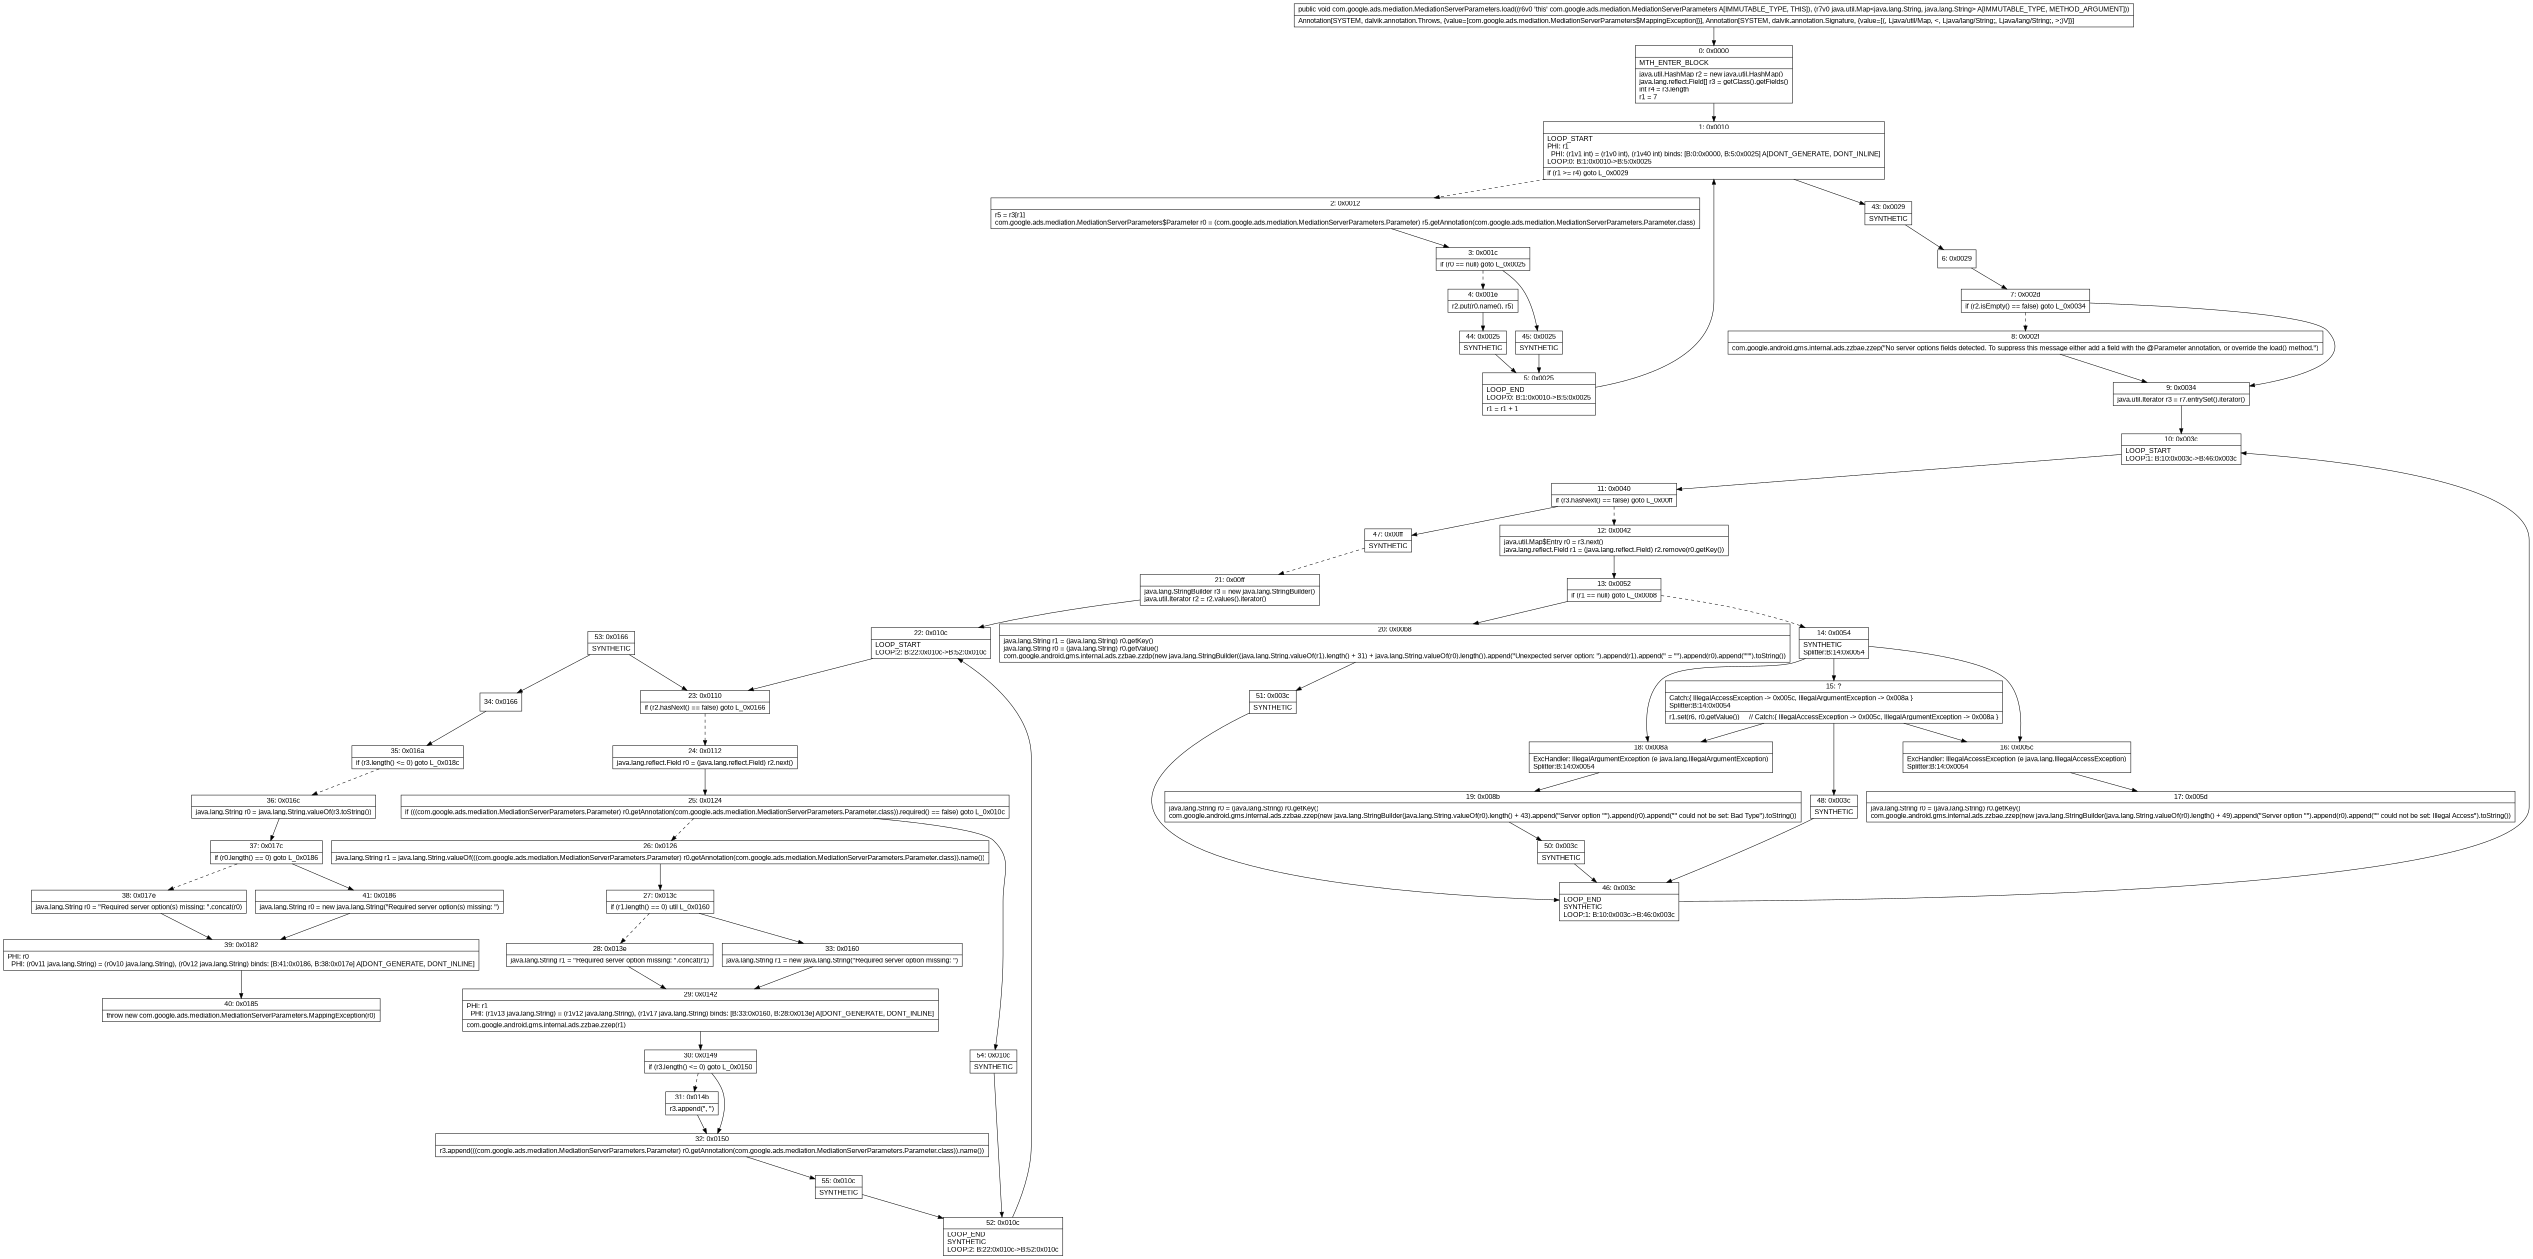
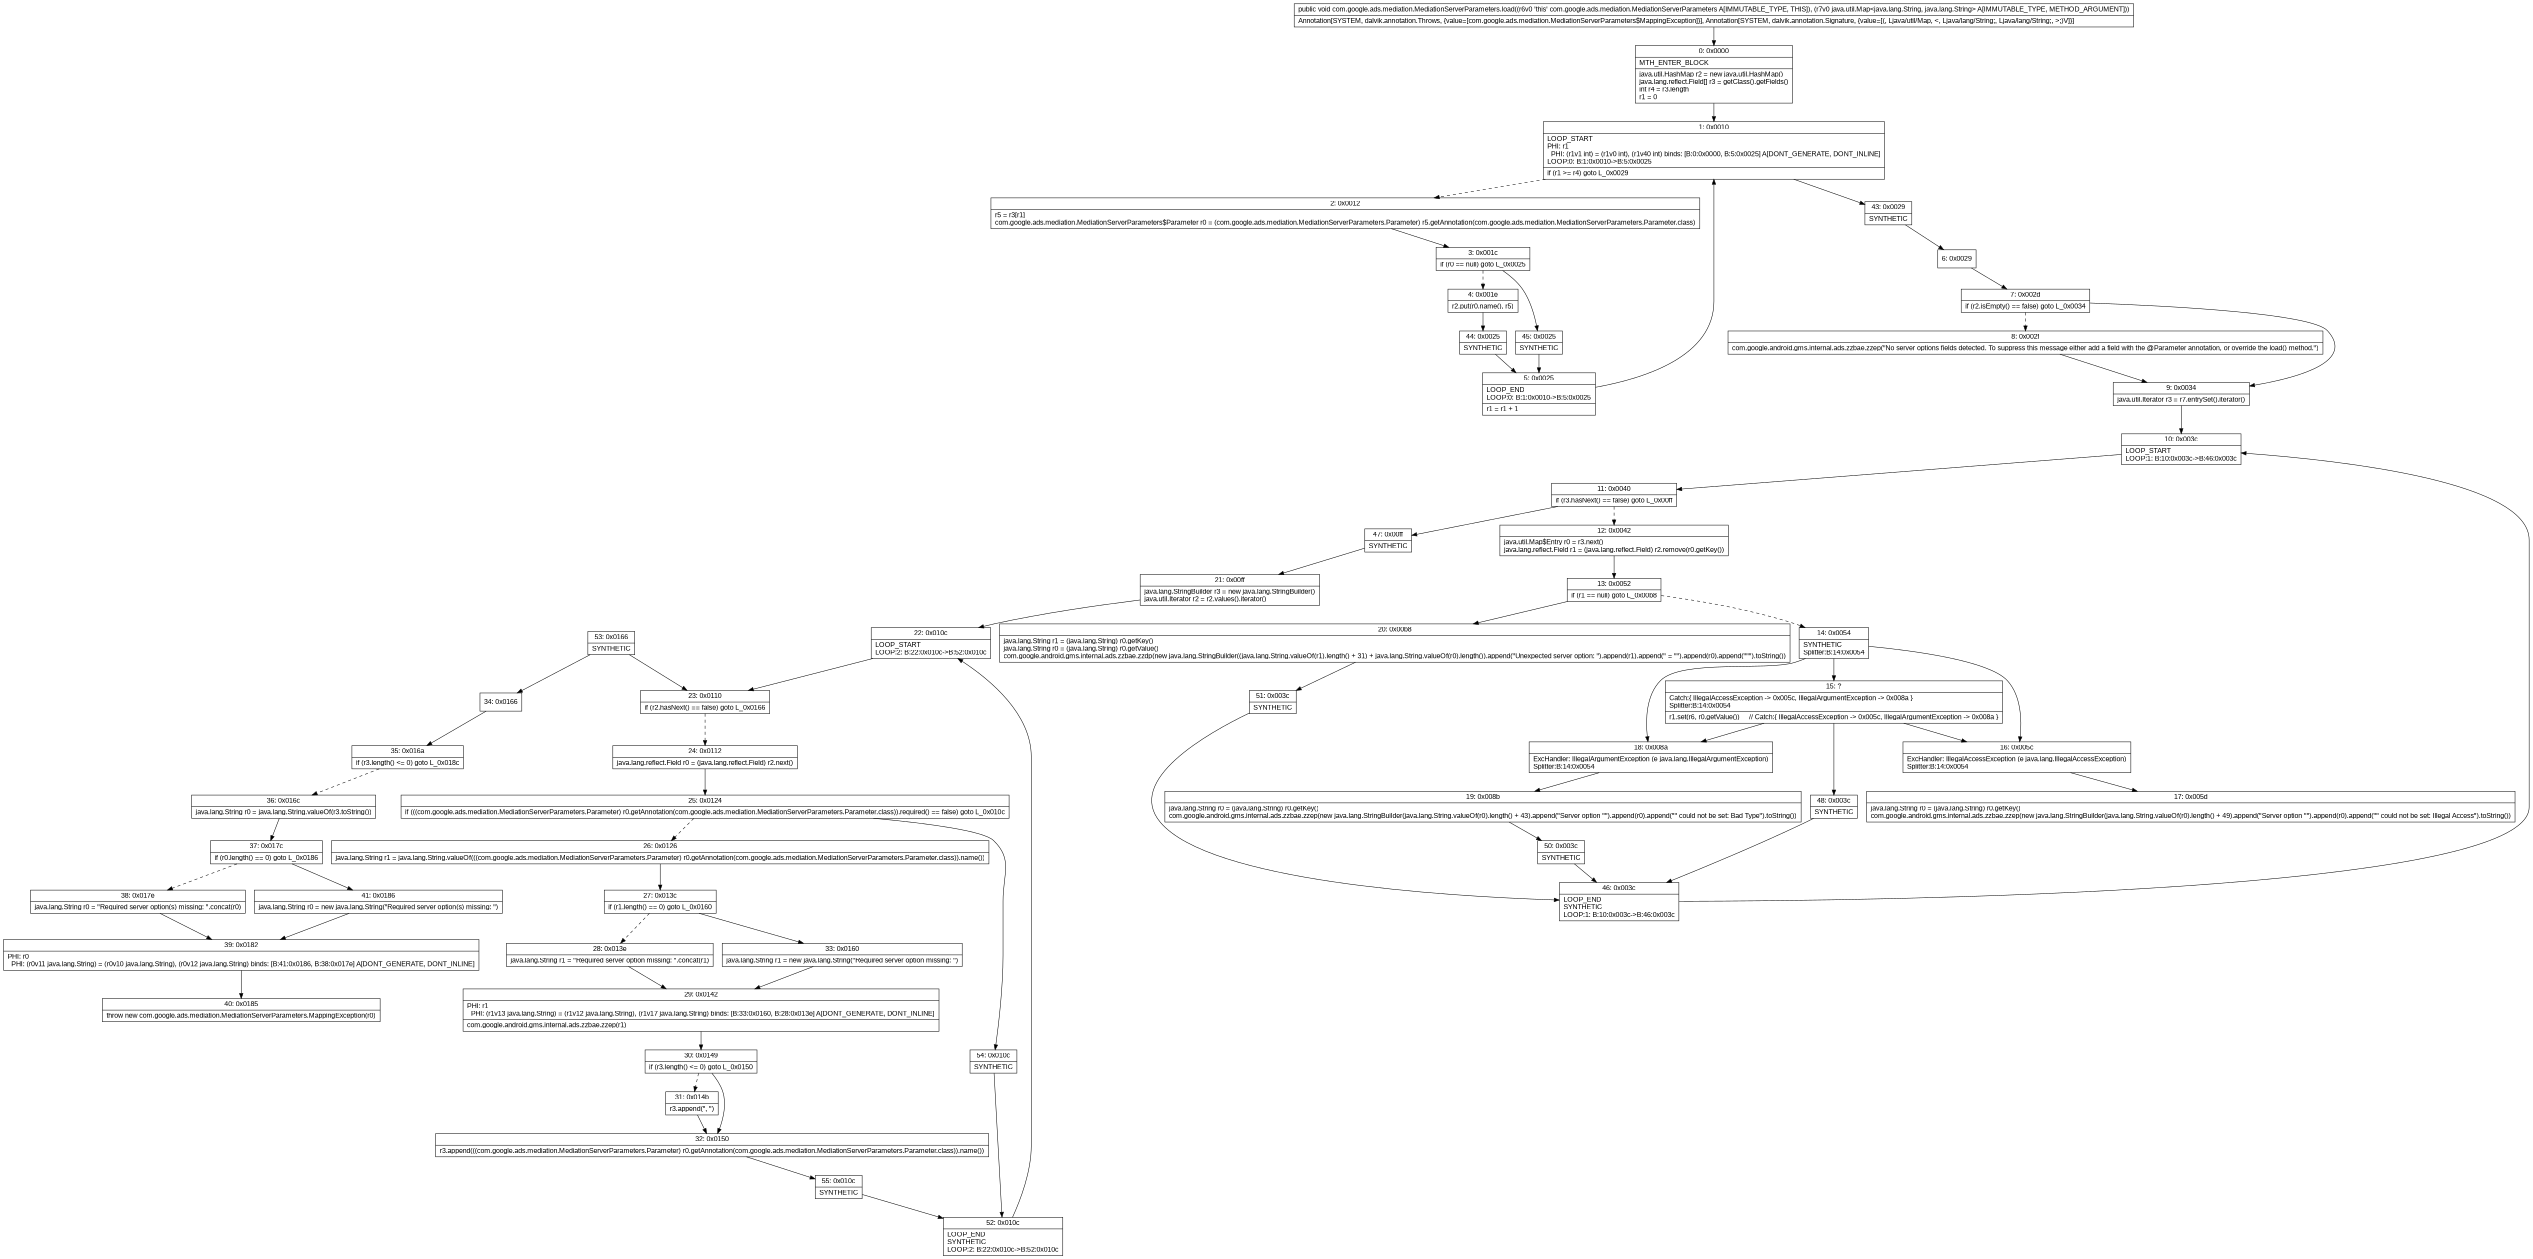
node "0: 0x0000": text "r1 = 7" -> "r1 = 0"
edge "47: 0x00ff" -> "21: 0x00ff": style dashed -> solid
node "27: 0x013c": text "if (r1.length() == 0) util L_0x0160" -> "if (r1.length() == 0) goto L_0x0160"
